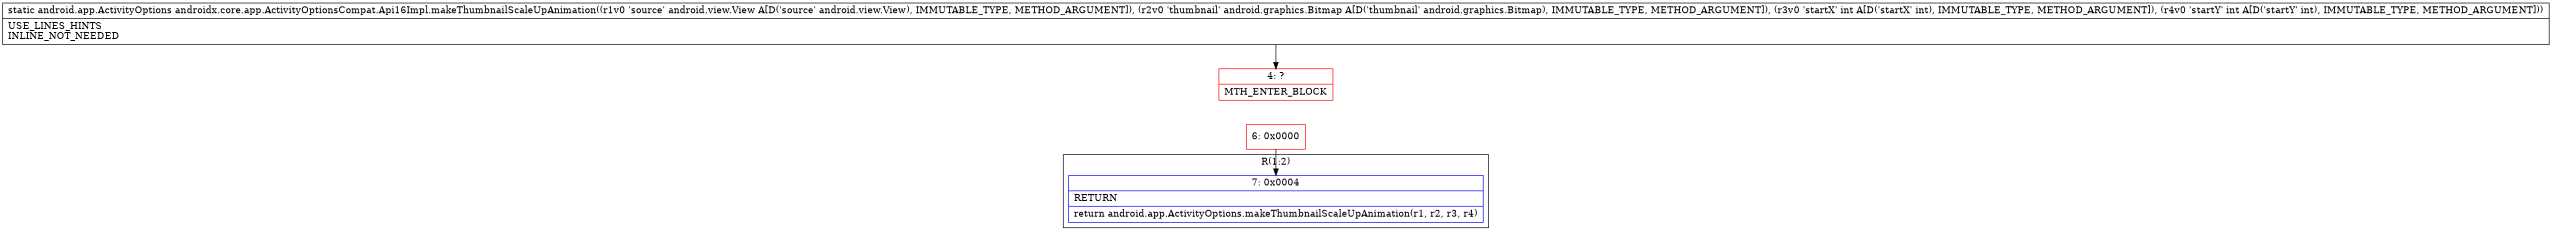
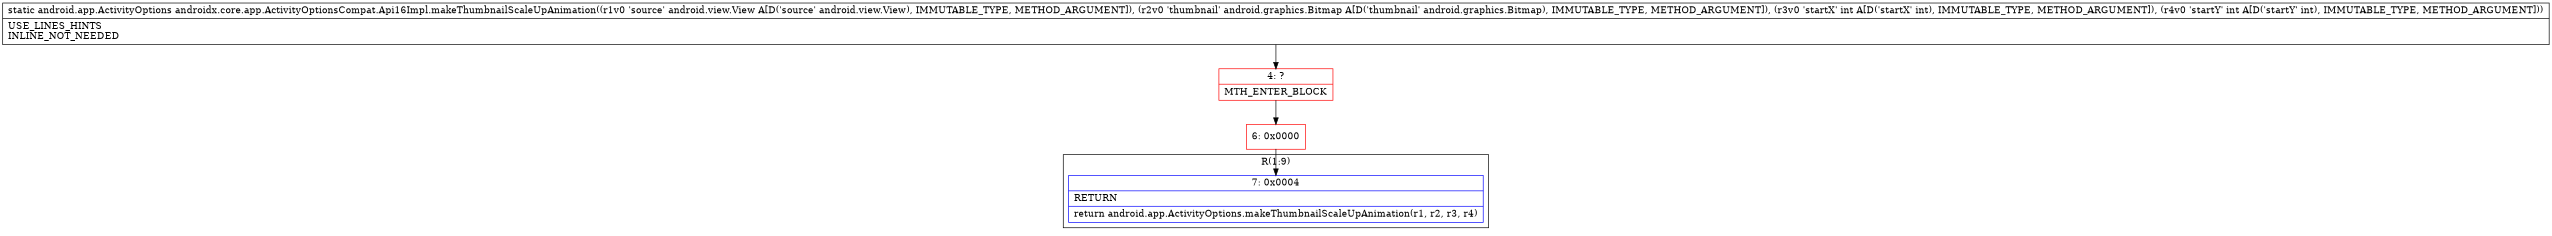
edge "4: ?" -> "6: 0x0000": added
cluster "R(1:2)": label "R(1:2)" -> "R(1:9)"
